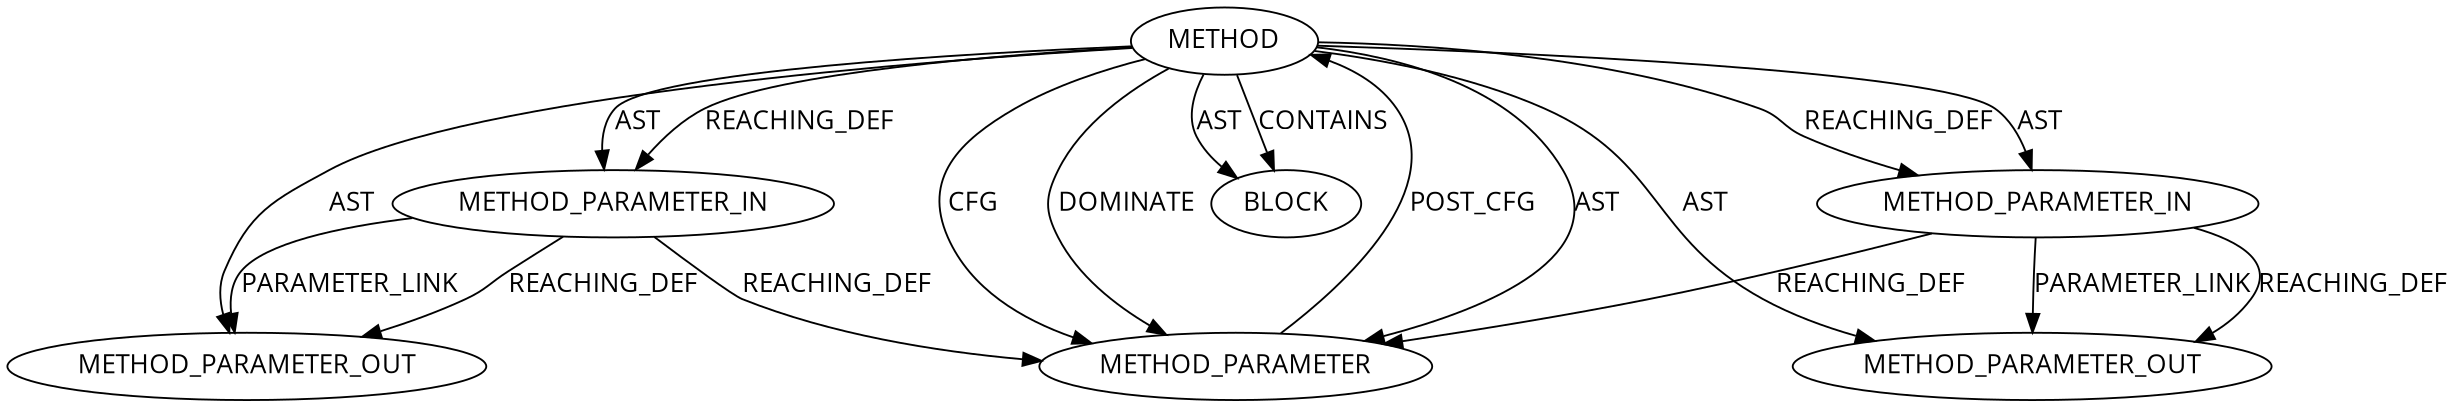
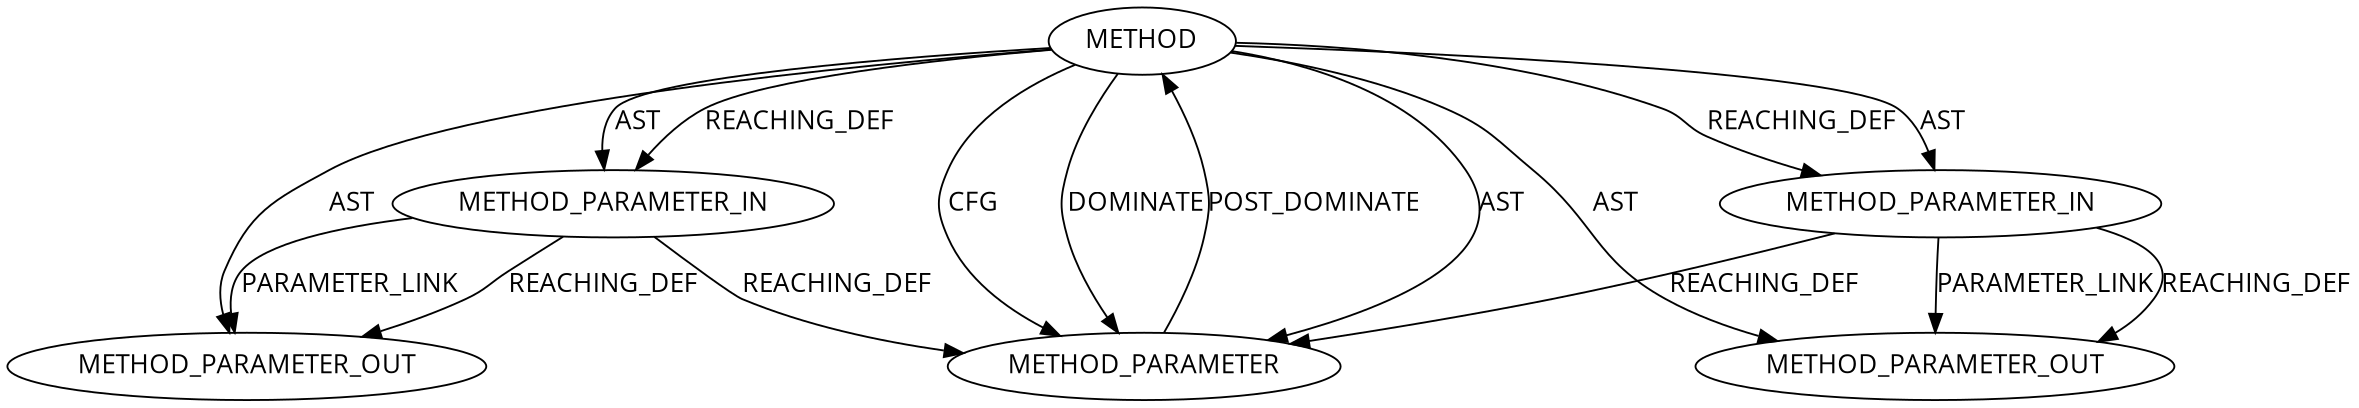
node "BLOCK": removed
edge "METHOD_PARAMETER" -> "METHOD": label "POST_CFG" -> "POST_DOMINATE"
